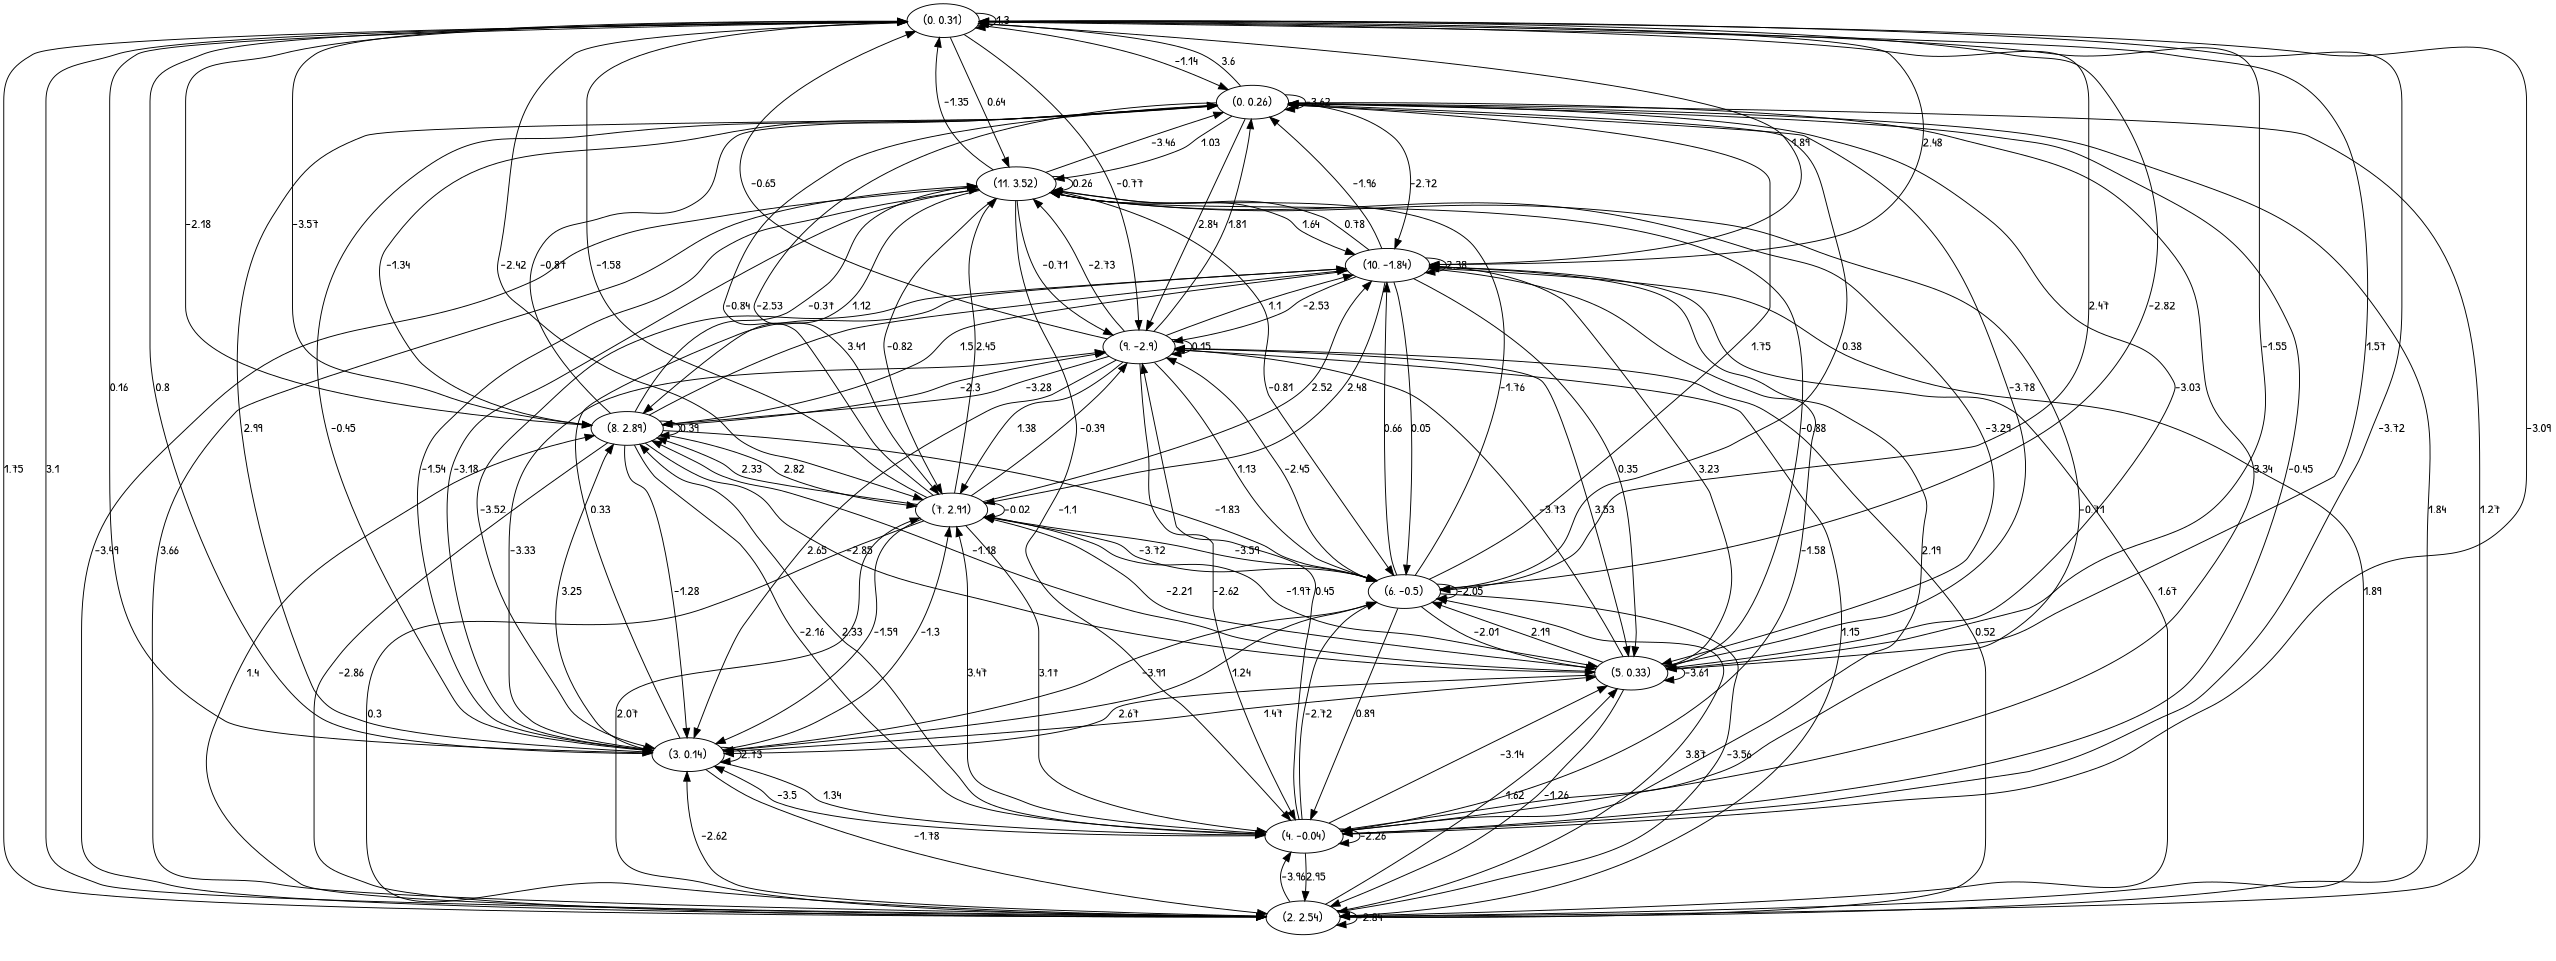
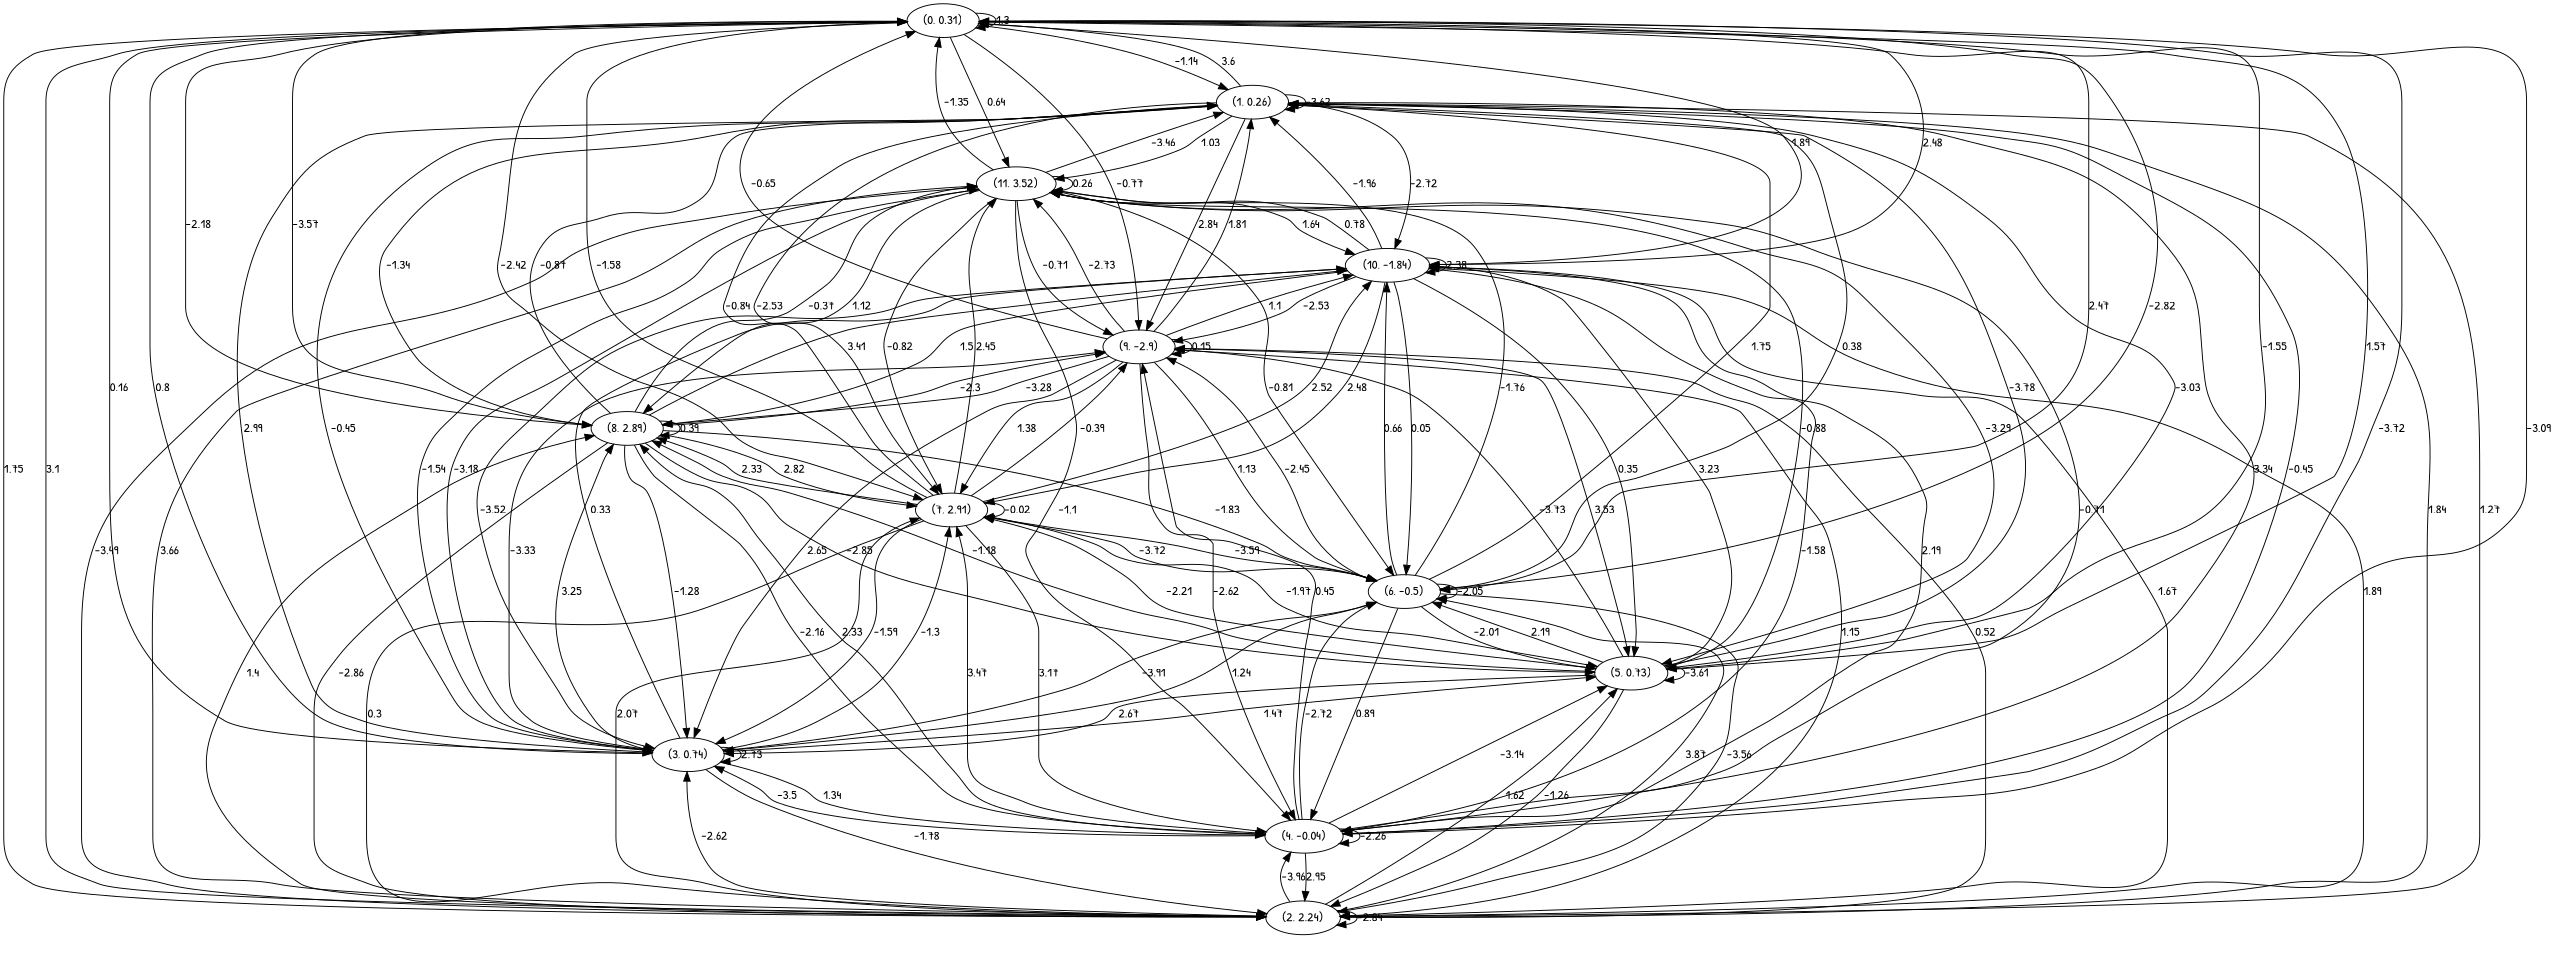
node "(0, 0.26)": label "(0, 0.26)" -> "(1, 0.26)"
node "(5, 0.33)": label "(5, 0.33)" -> "(5, 0.73)"
node "(3, 0.14)": label "(3, 0.14)" -> "(3, 0.74)"
node "(2, 2.54)": label "(2, 2.54)" -> "(2, 2.24)"
